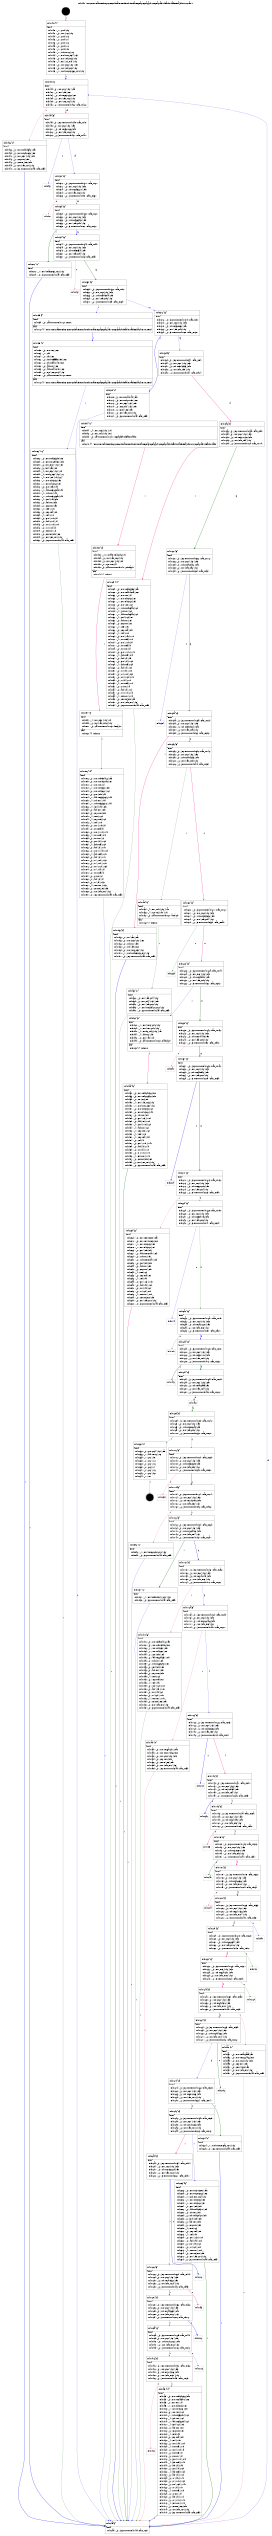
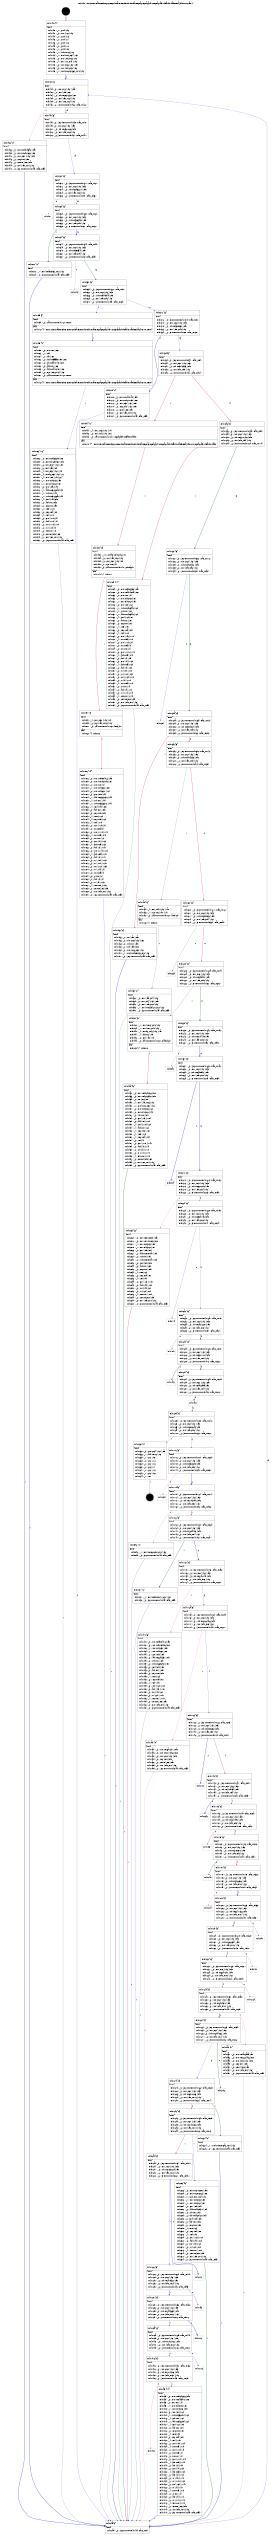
node "0x401951": removed
edge "0x40158f [25]" -> "0x401dd4 [12]": added, label "1"
